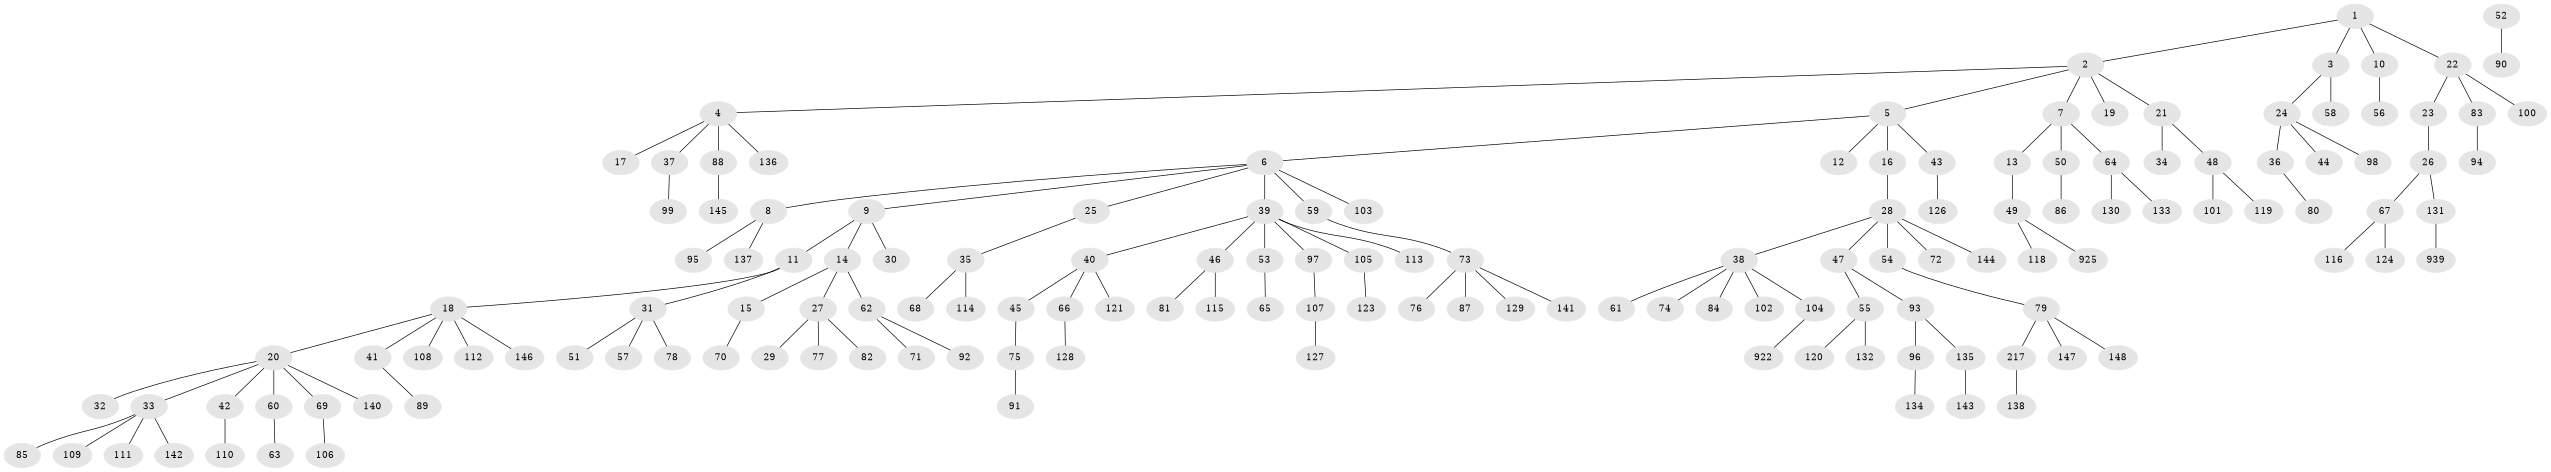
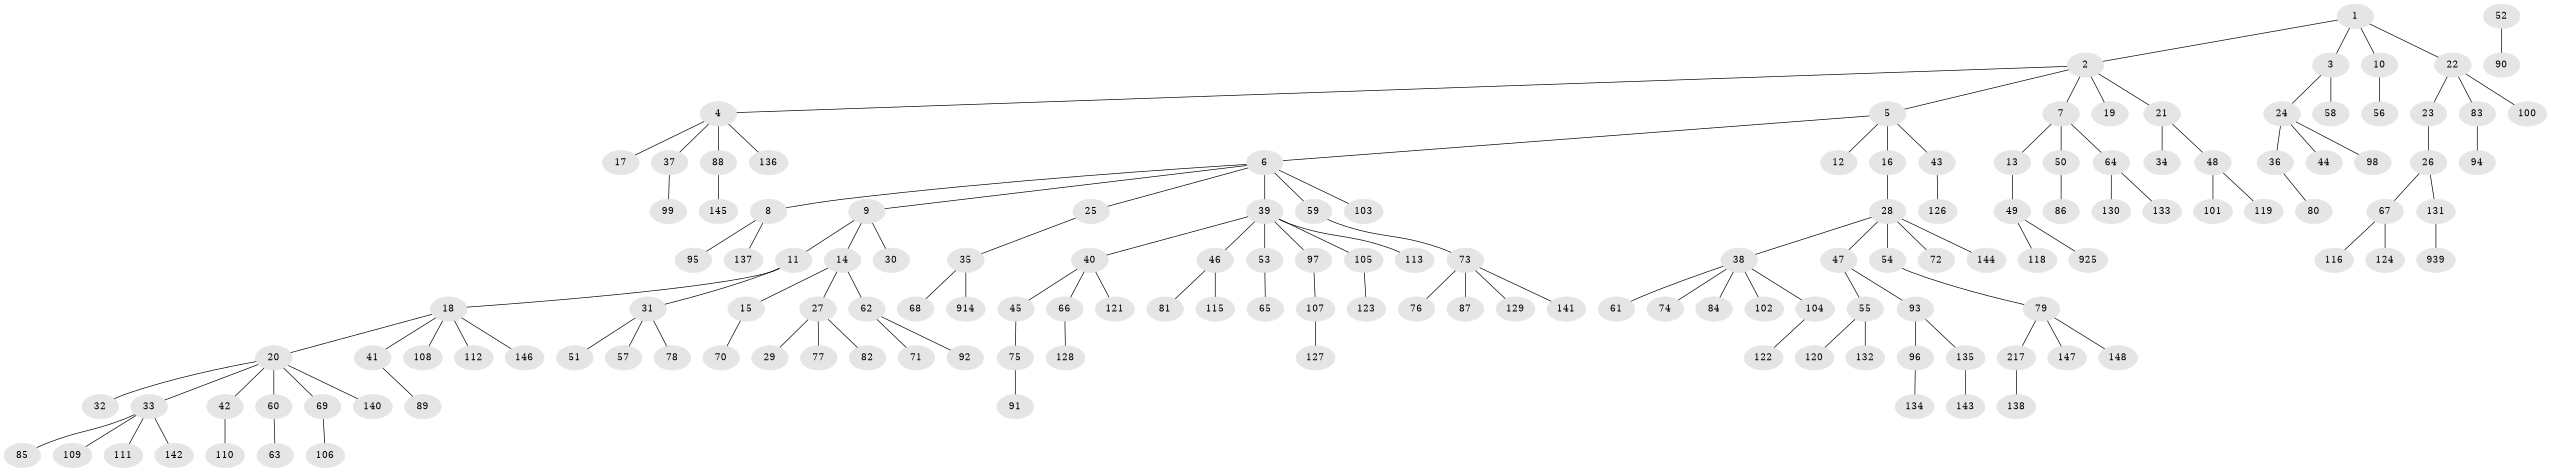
node "114": label "114" -> "914"
node "922": label "922" -> "122"
